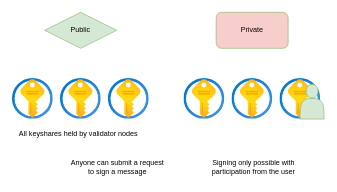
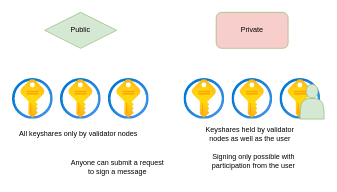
node "All keyshares held by validator nodes": label "All keyshares held by validator nodes" -> "All keyshares only by validator nodes"
node "Keyshares held by validator nodes as well as the user": added
node "Signing only possible with participation from the user": moved (254, 167) -> (254, 161)
